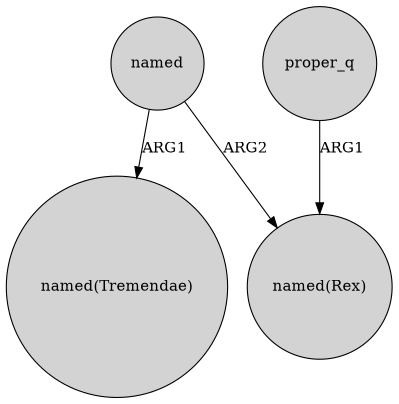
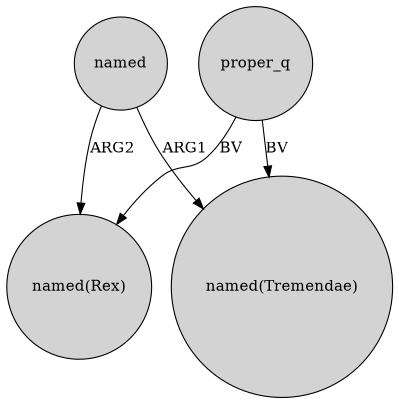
edge "proper_q" -> "named(Tremendae)": added, label "BV"
edge "proper_q" -> "named(Rex)": label "ARG1" -> "BV"
